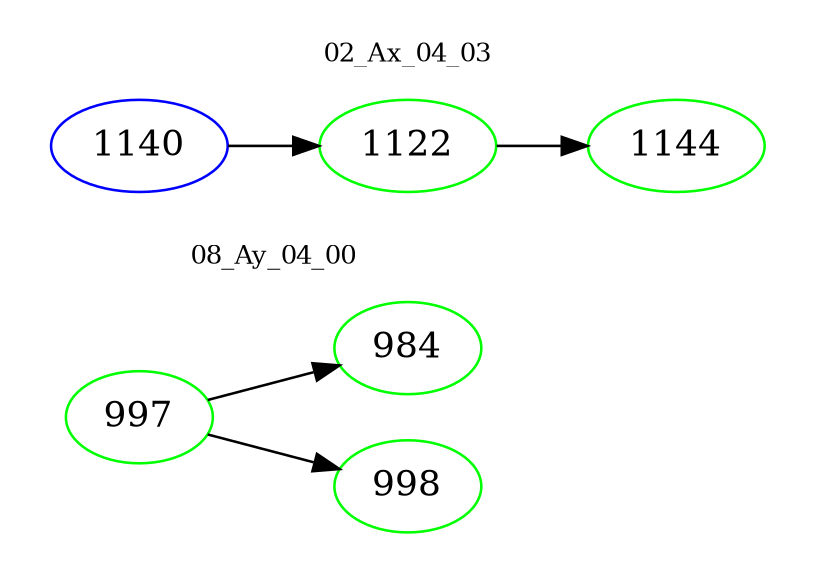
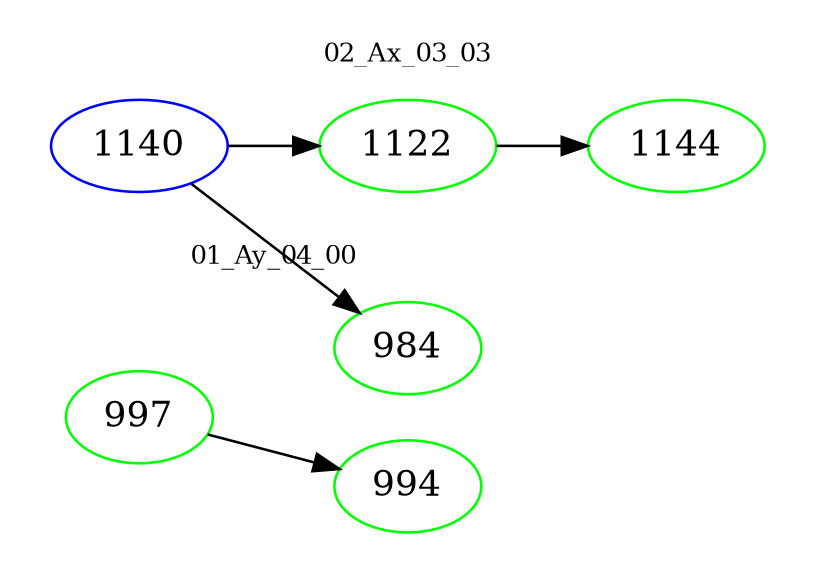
cluster "02_Ax_04_03": label "02_Ax_04_03" -> "02_Ax_03_03"
cluster "08_Ay_04_00": label "08_Ay_04_00" -> "01_Ay_04_00"
edge "997" -> "984": now "1140" -> "984"
node "998": label "998" -> "994"
